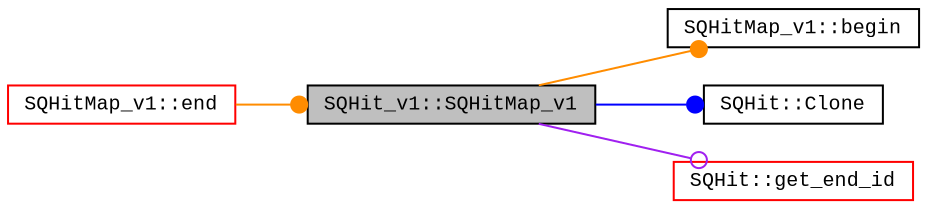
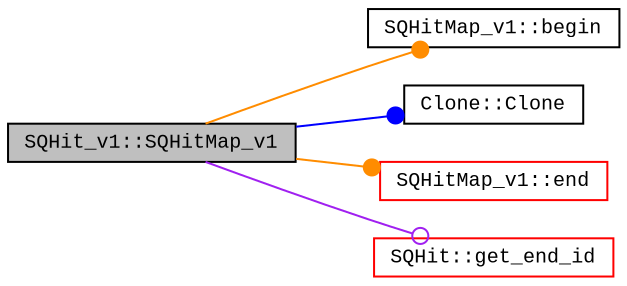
edge "SQHitMap_v1::end" -> "SQHit_v1::SQHitMap_v1": reversed
node "SQHit::Clone": label "SQHit::Clone" -> "Clone::Clone"
